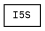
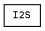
node "I5S": label "I5S" -> "I2S"
